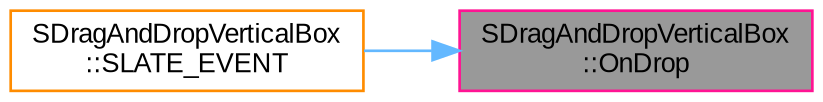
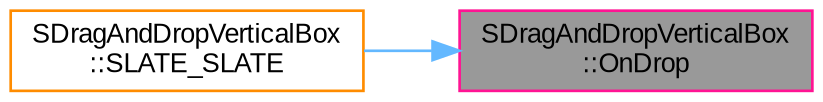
node "SDragAndDropVerticalBox ::SLATE_EVENT": label "SDragAndDropVerticalBox ::SLATE_EVENT" -> "SDragAndDropVerticalBox ::SLATE_SLATE"
